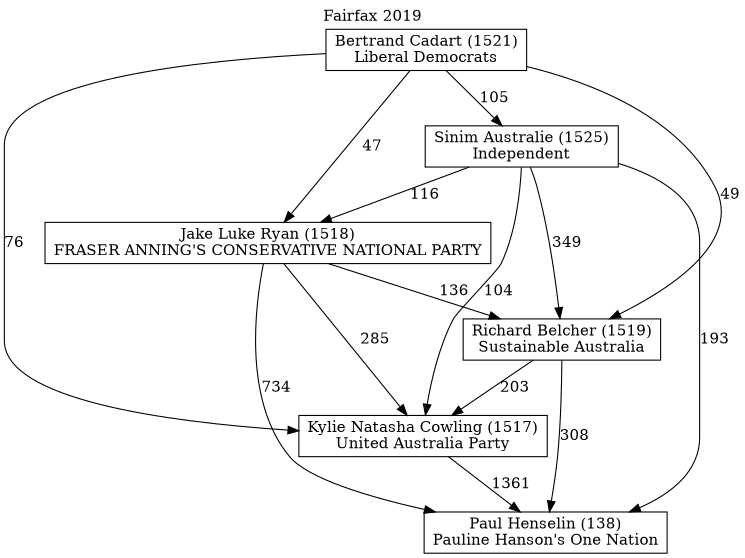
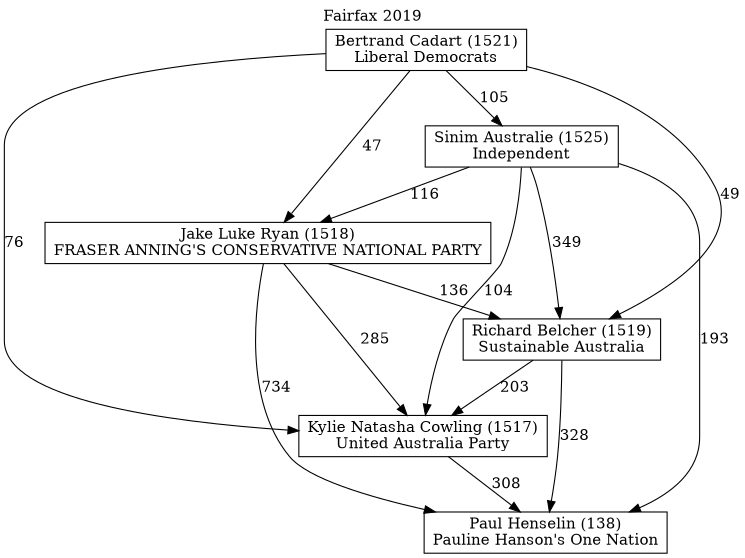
edge "Richard Belcher (1519) Sustainable Australia" -> "Paul Henselin (138) Pauline Hanson's One Nation": label "308" -> "328"
edge "Kylie Natasha Cowling (1517) United Australia Party" -> "Paul Henselin (138) Pauline Hanson's One Nation": label "1361" -> "308"
